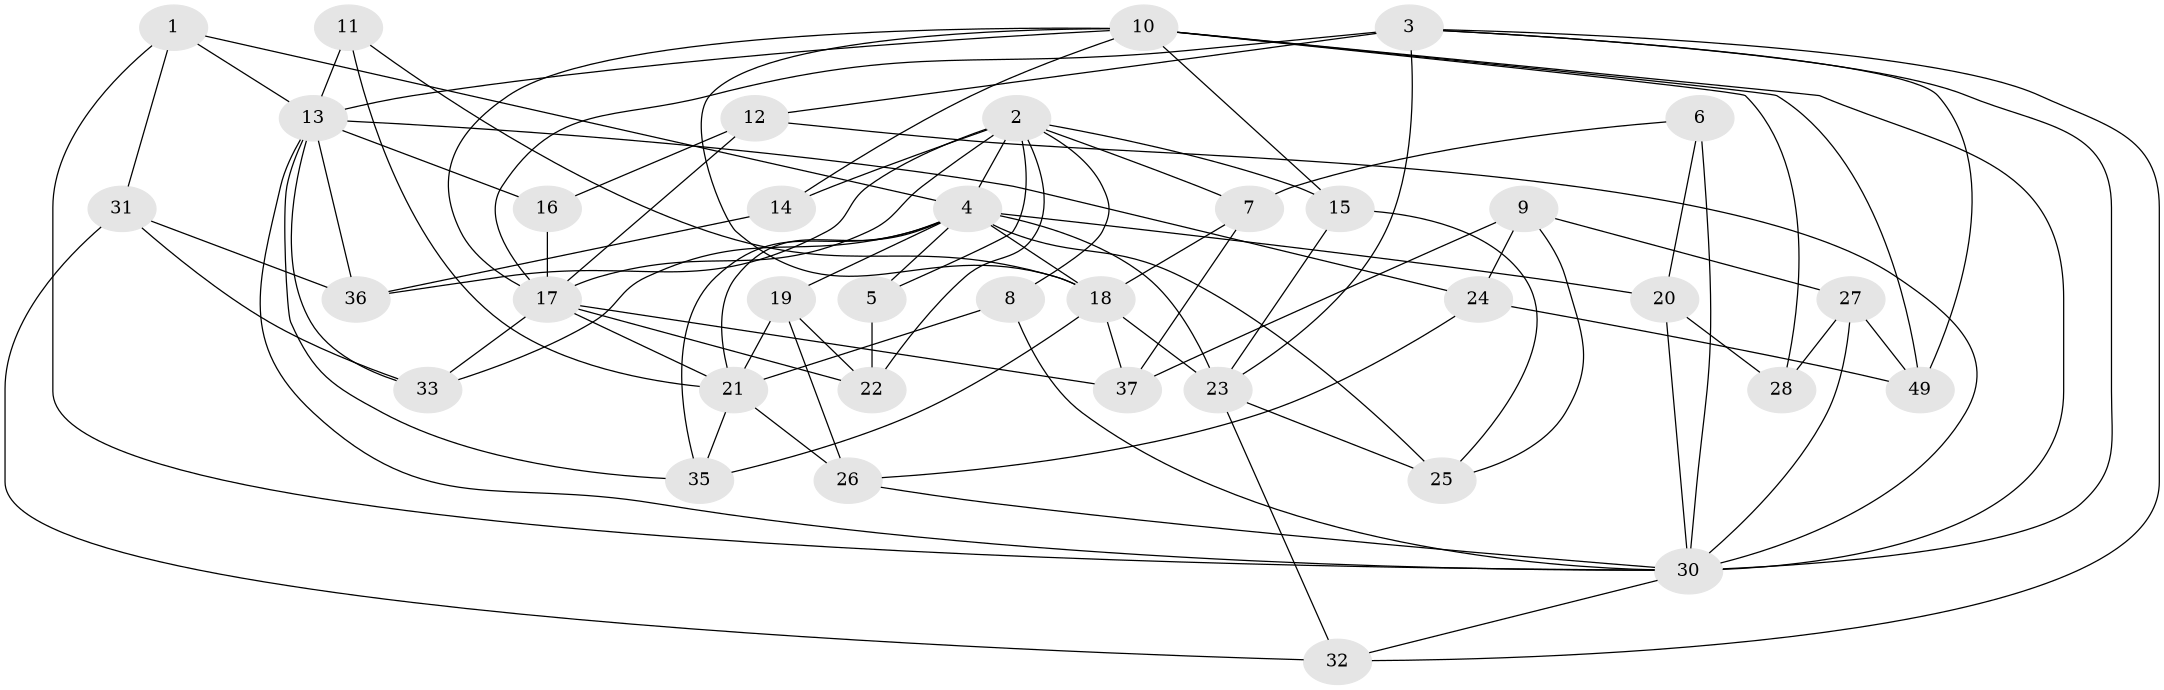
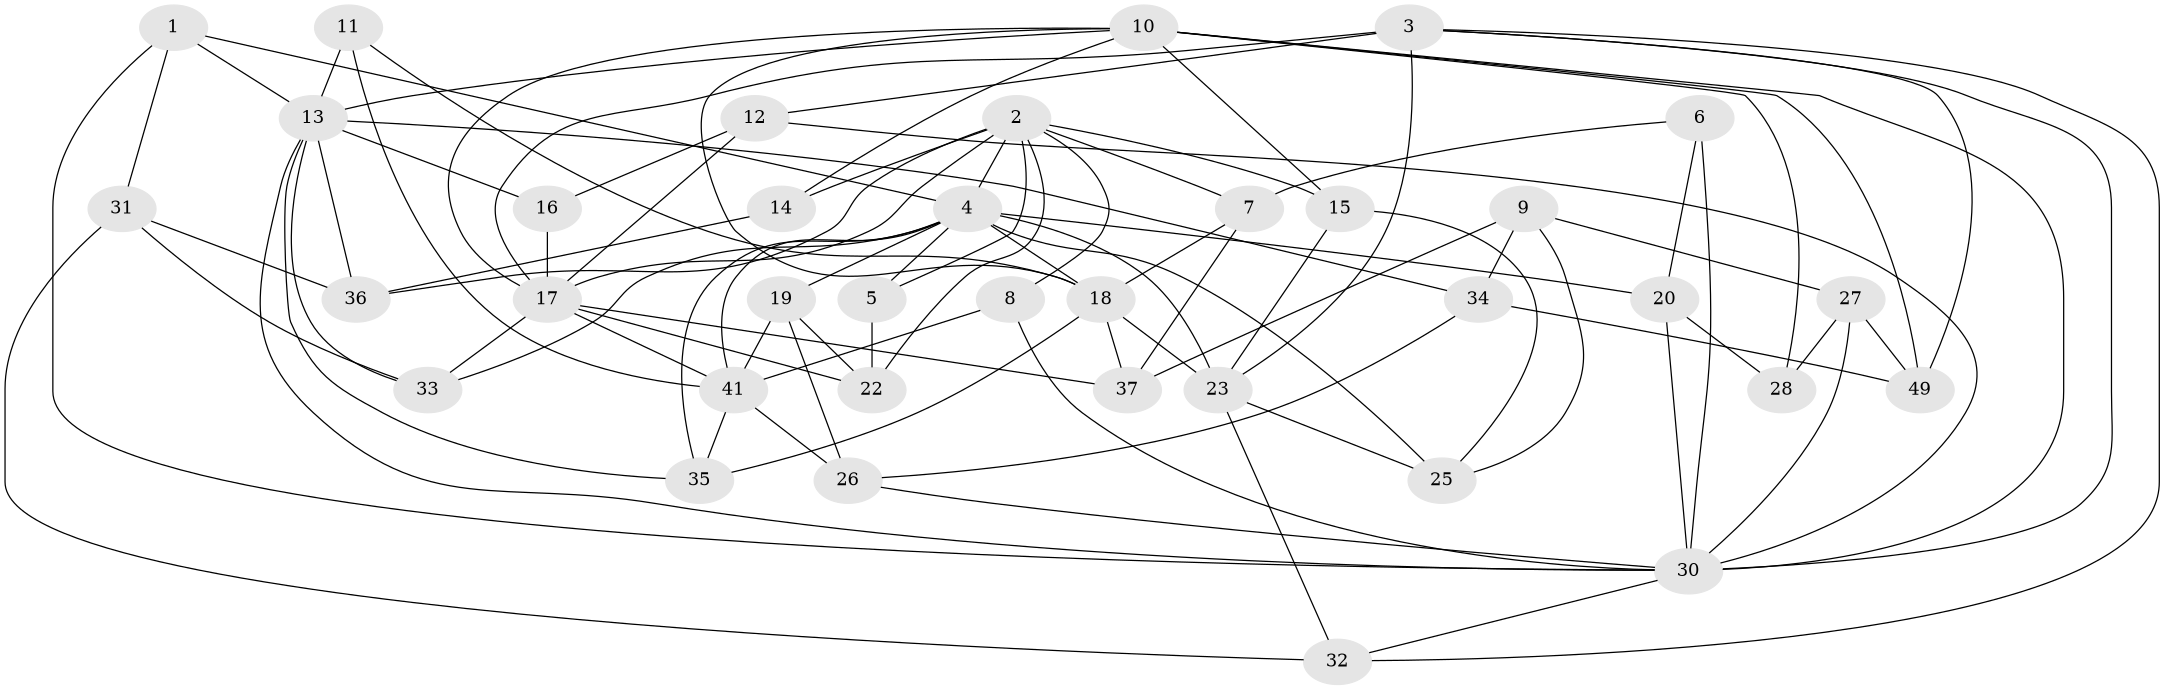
node "24": label "24" -> "34"
node "21": label "21" -> "41"
